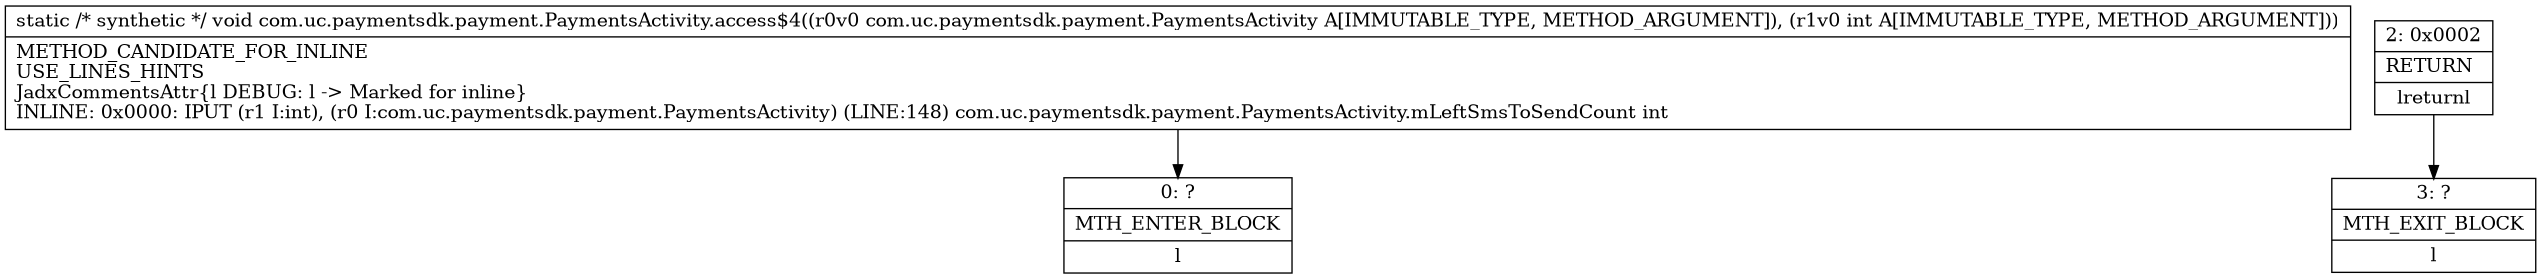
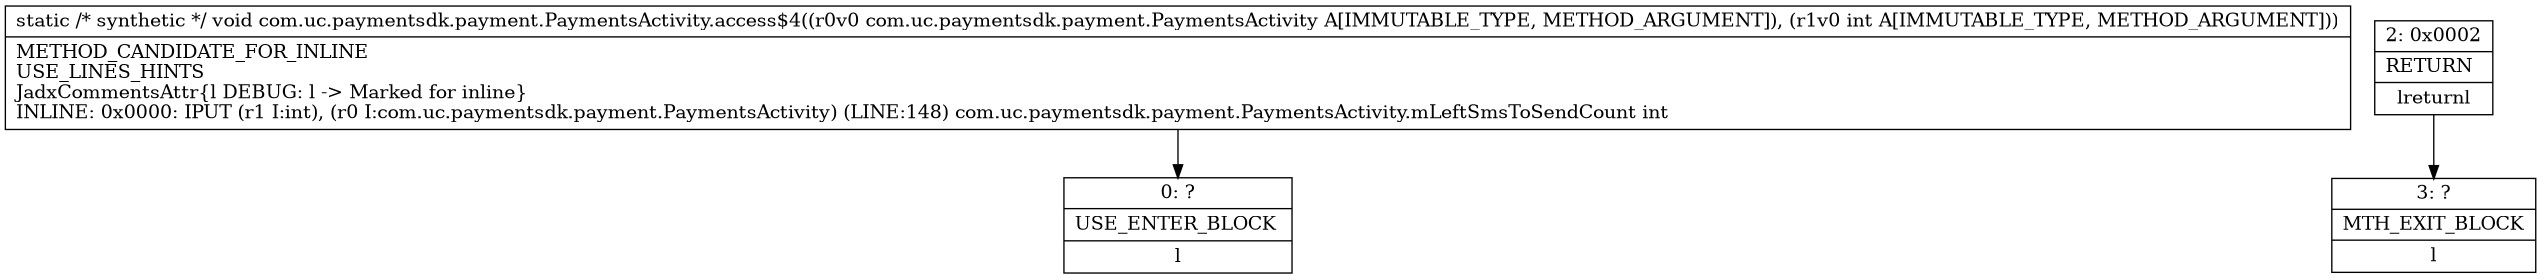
node "0: ?": text "MTH_ENTER_BLOCK" -> "USE_ENTER_BLOCK"
